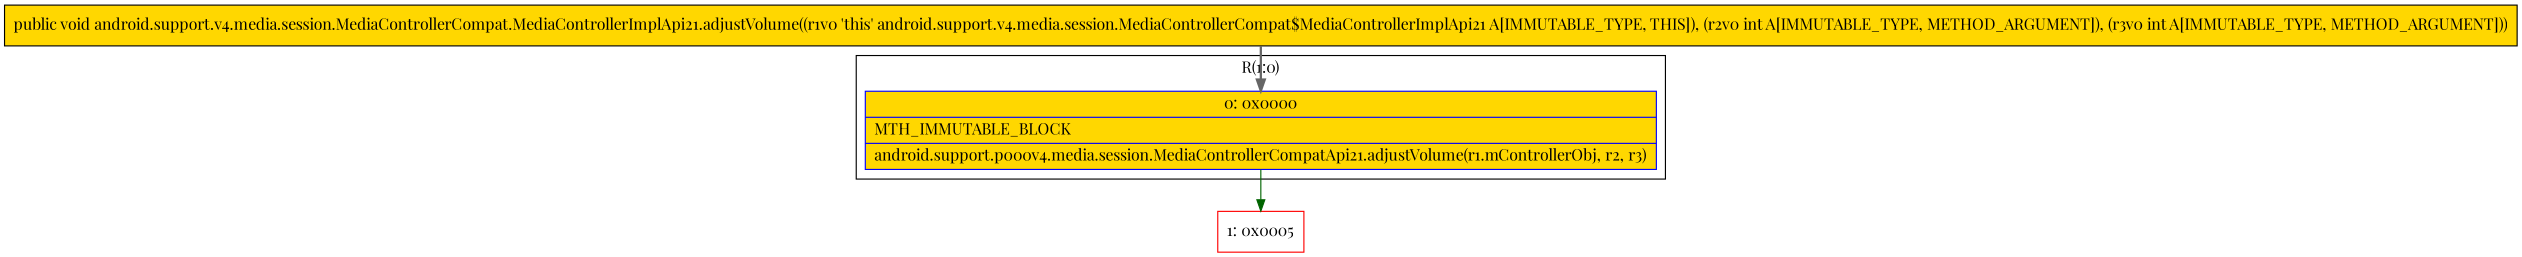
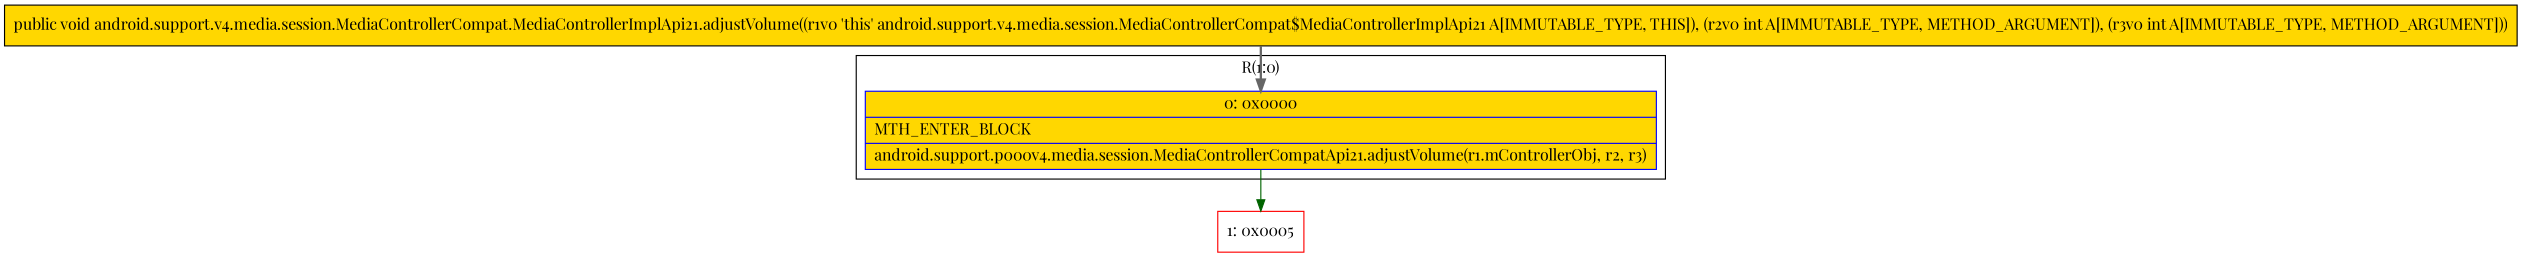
node "0: 0x0000": text "MTH_IMMUTABLE_BLOCK" -> "MTH_ENTER_BLOCK"
